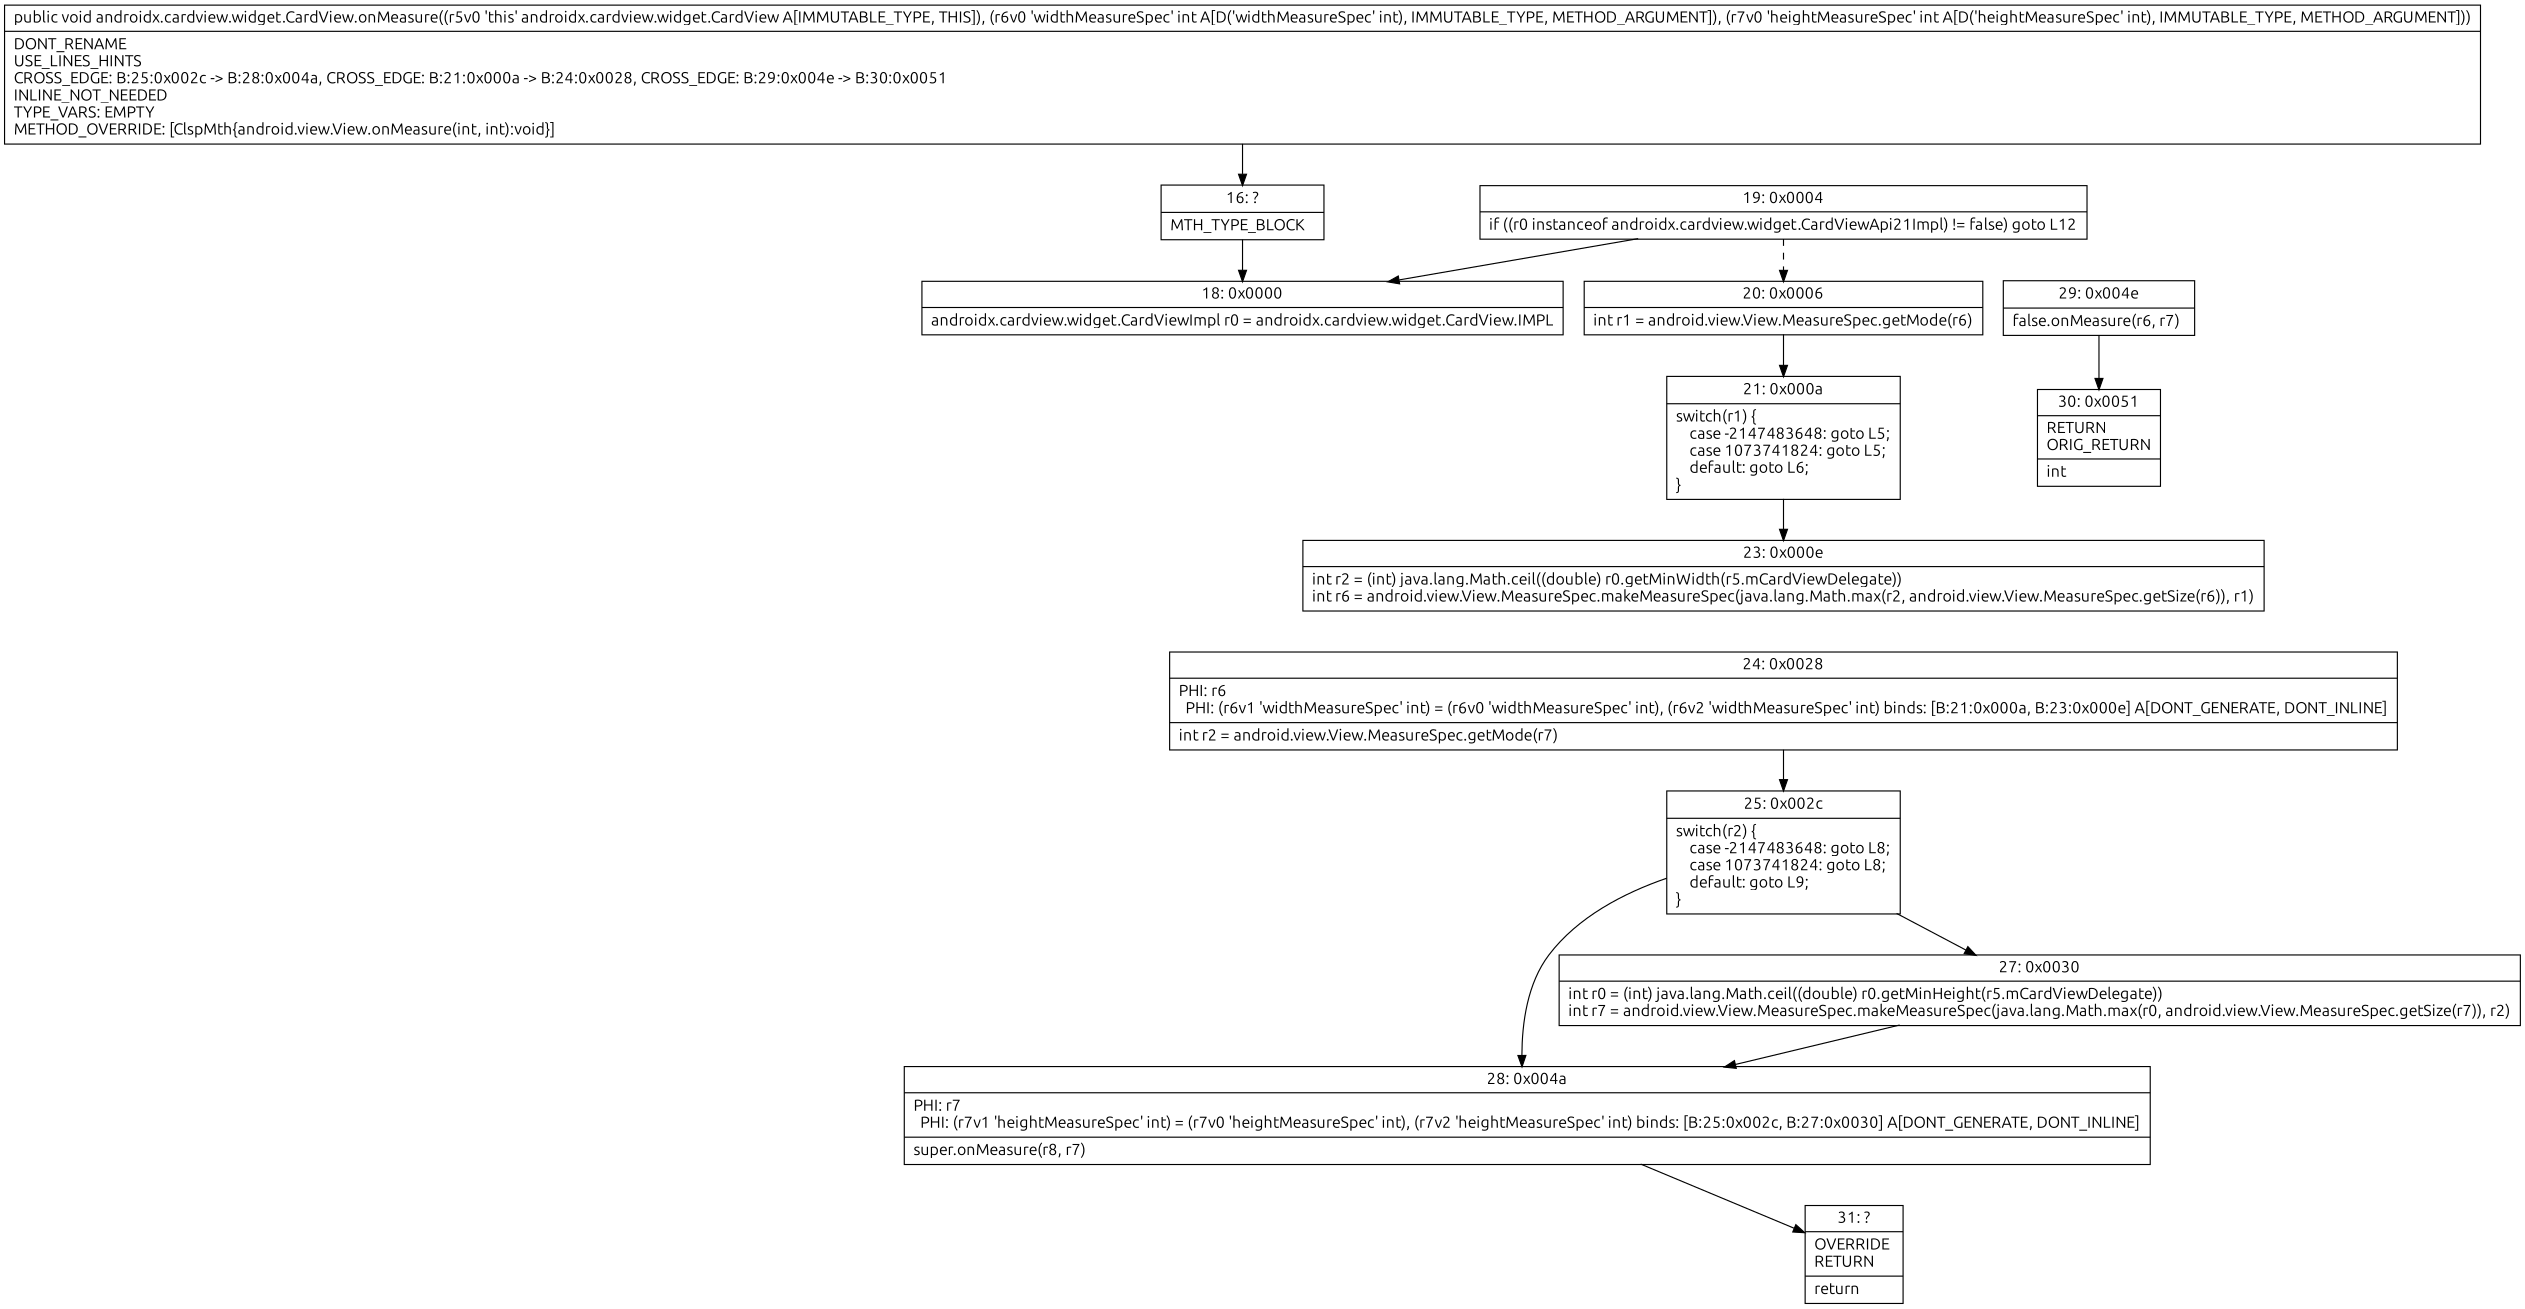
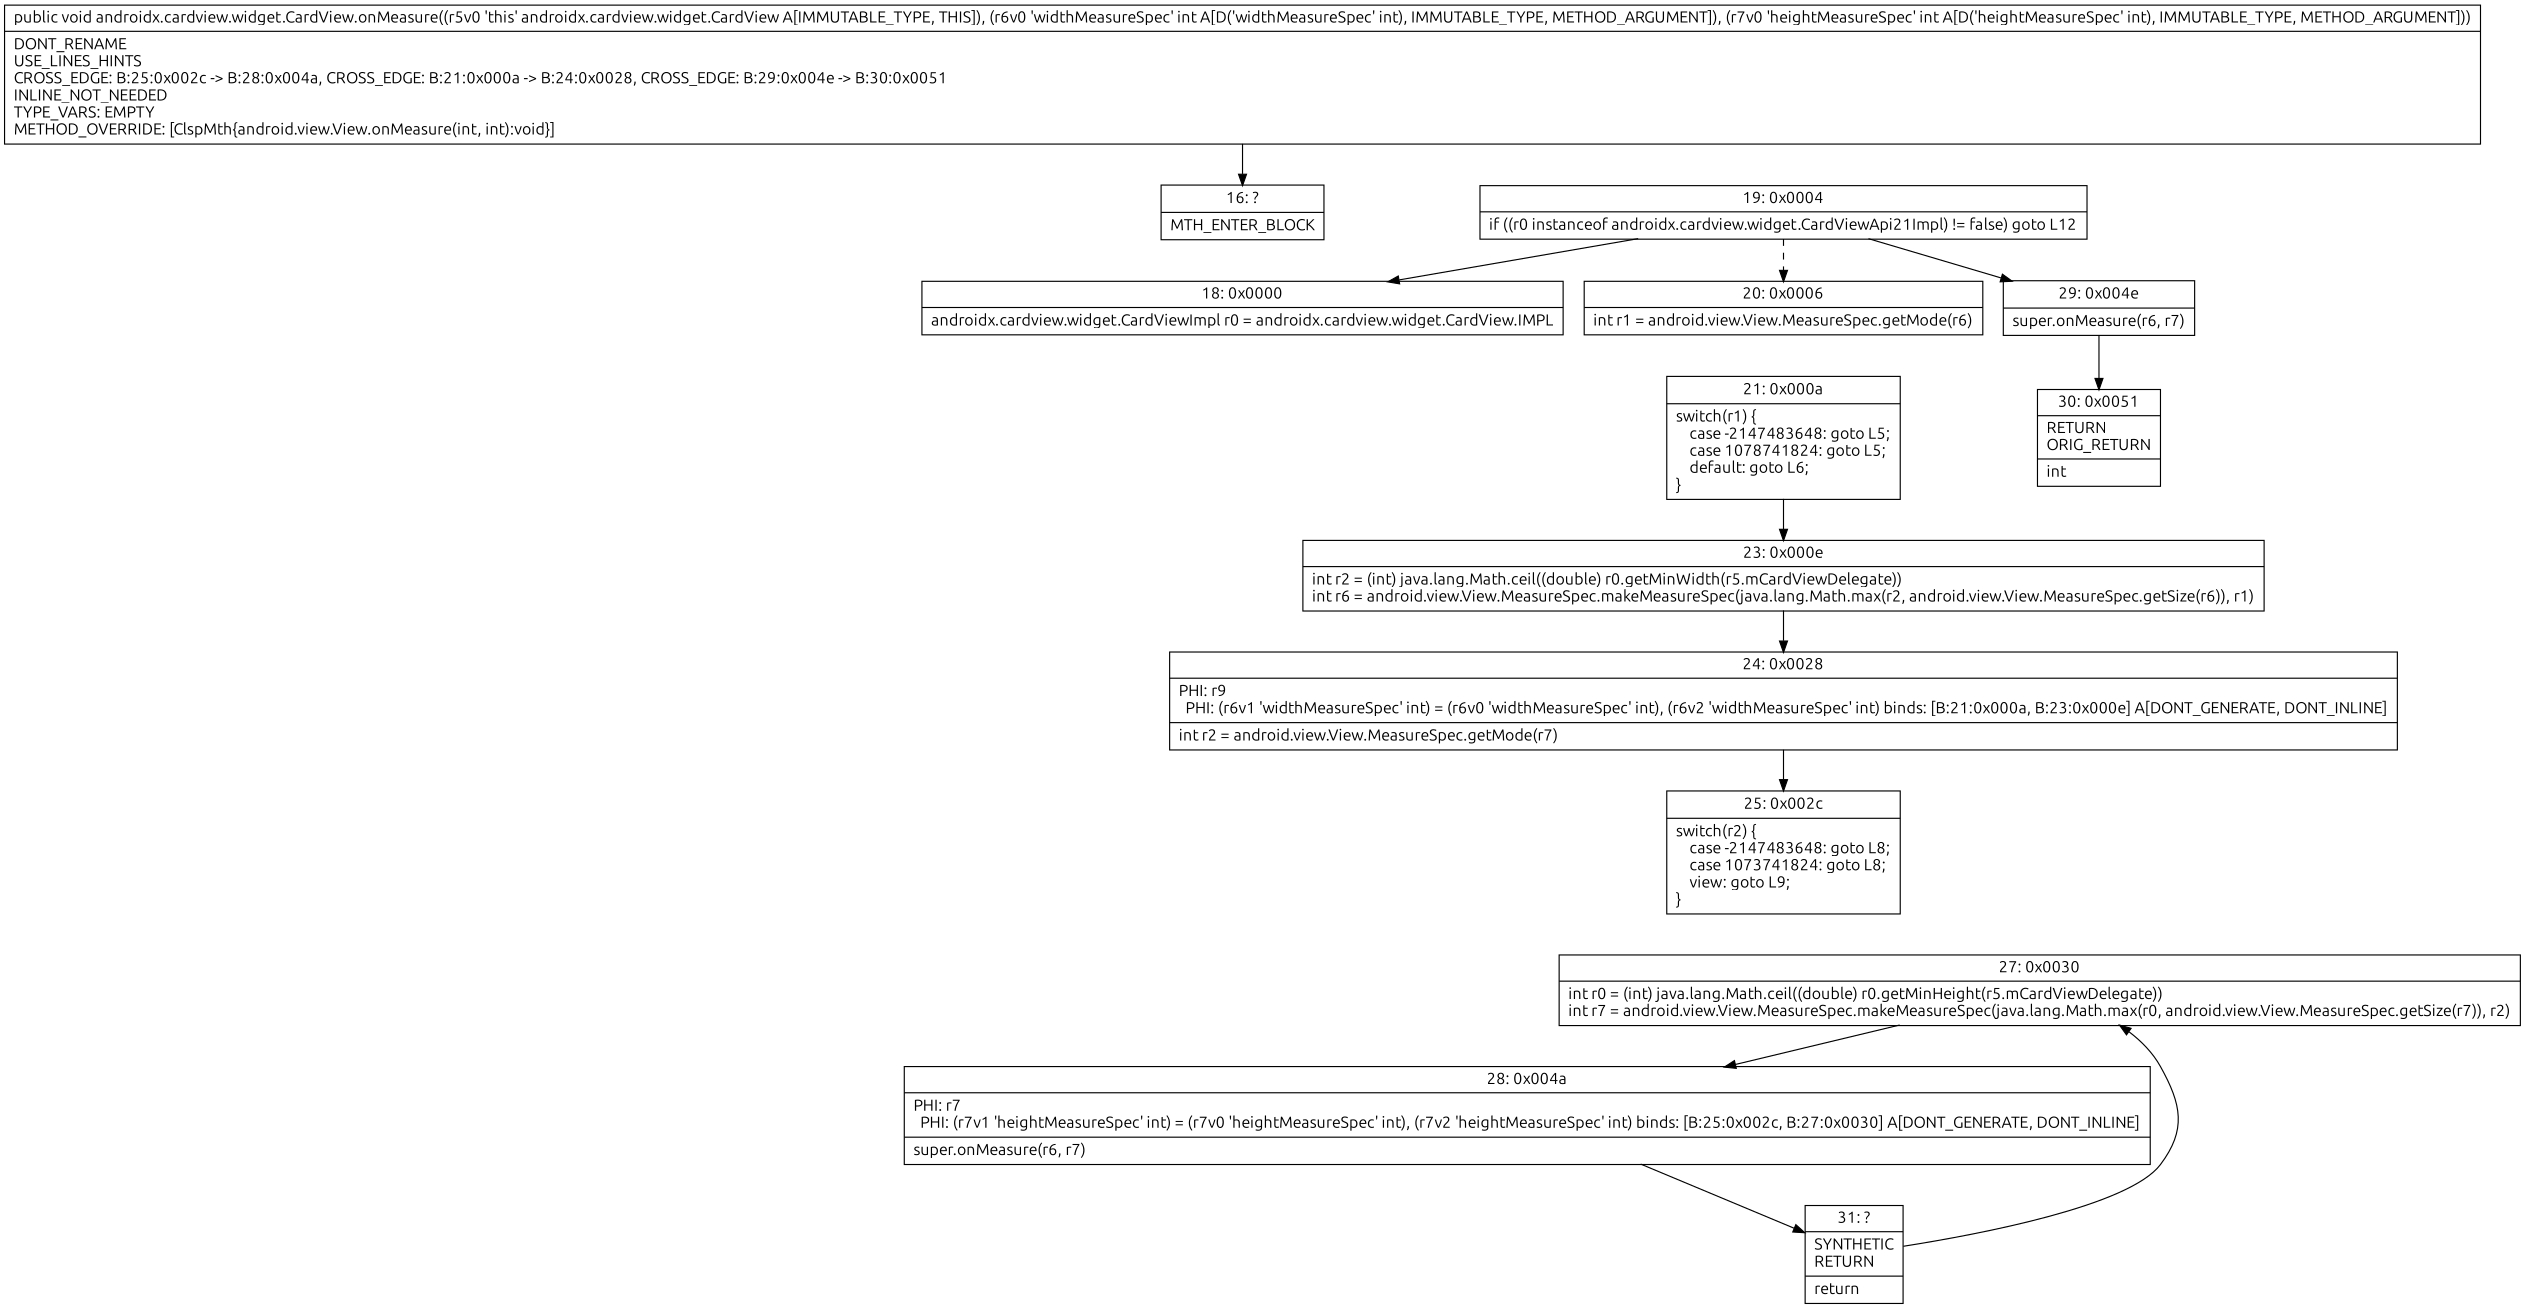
node "16: ?": text "MTH_TYPE_BLOCK" -> "MTH_ENTER_BLOCK"
edge "16: ?" -> "18: 0x0000": removed
edge "19: 0x0004" -> "29: 0x004e": added
node "29: 0x004e": text "false.onMeasure(r6, r7)" -> "super.onMeasure(r6, r7)"
edge "20: 0x0006" -> "21: 0x000a": removed
node "21: 0x000a": text "case 1073741824: goto L5;" -> "case 1078741824: goto L5;"
edge "23: 0x000e" -> "24: 0x0028": added
node "24: 0x0028": text "PHI: r6" -> "PHI: r9"
node "25: 0x002c": text "default: goto L9;" -> "view: goto L9;"
edge "25: 0x002c" -> "27: 0x0030": now "31: ?" -> "27: 0x0030"
edge "25: 0x002c" -> "28: 0x004a": removed
node "28: 0x004a": text "super.onMeasure(r8, r7)" -> "super.onMeasure(r6, r7)"
node "31: ?": text "OVERRIDE" -> "SYNTHETIC"
